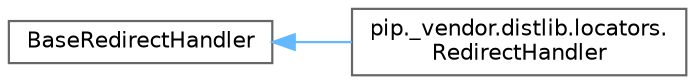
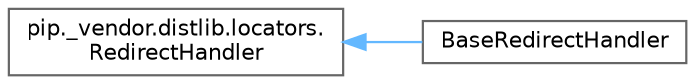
edge "pip._vendor.distlib.locators. RedirectHandler" -> "BaseRedirectHandler": reversed
